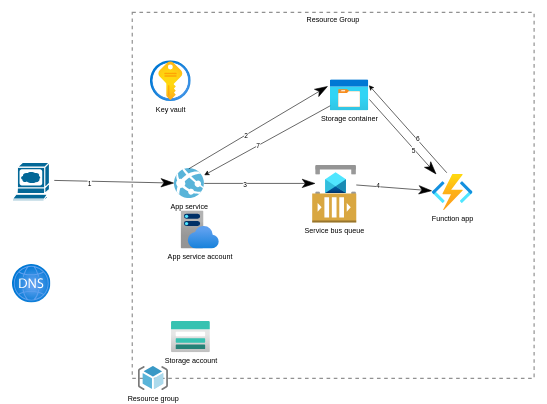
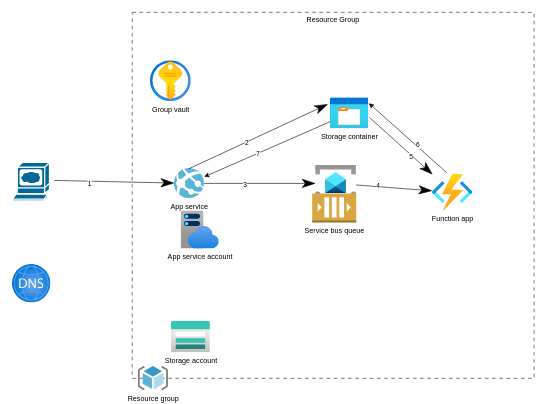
node "Storage container": moved (350, 95) -> (350, 113)
node "Key vault": label "Key vault" -> "Group vault"
